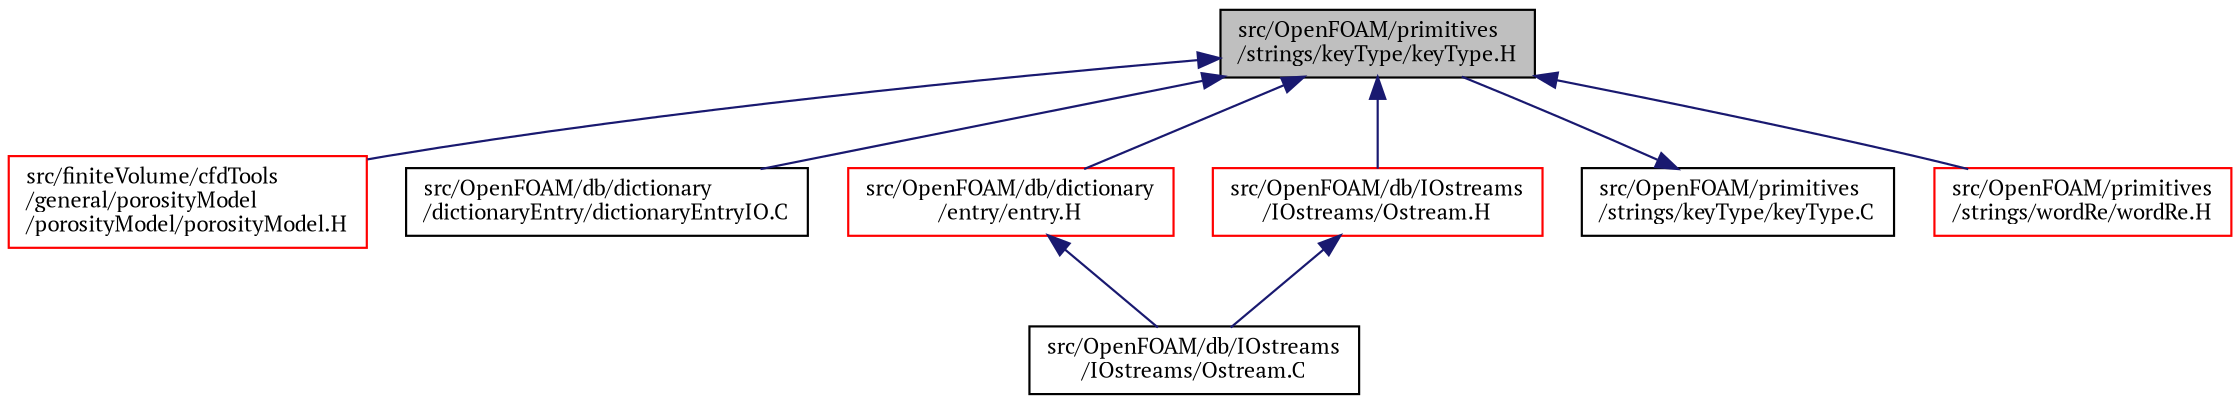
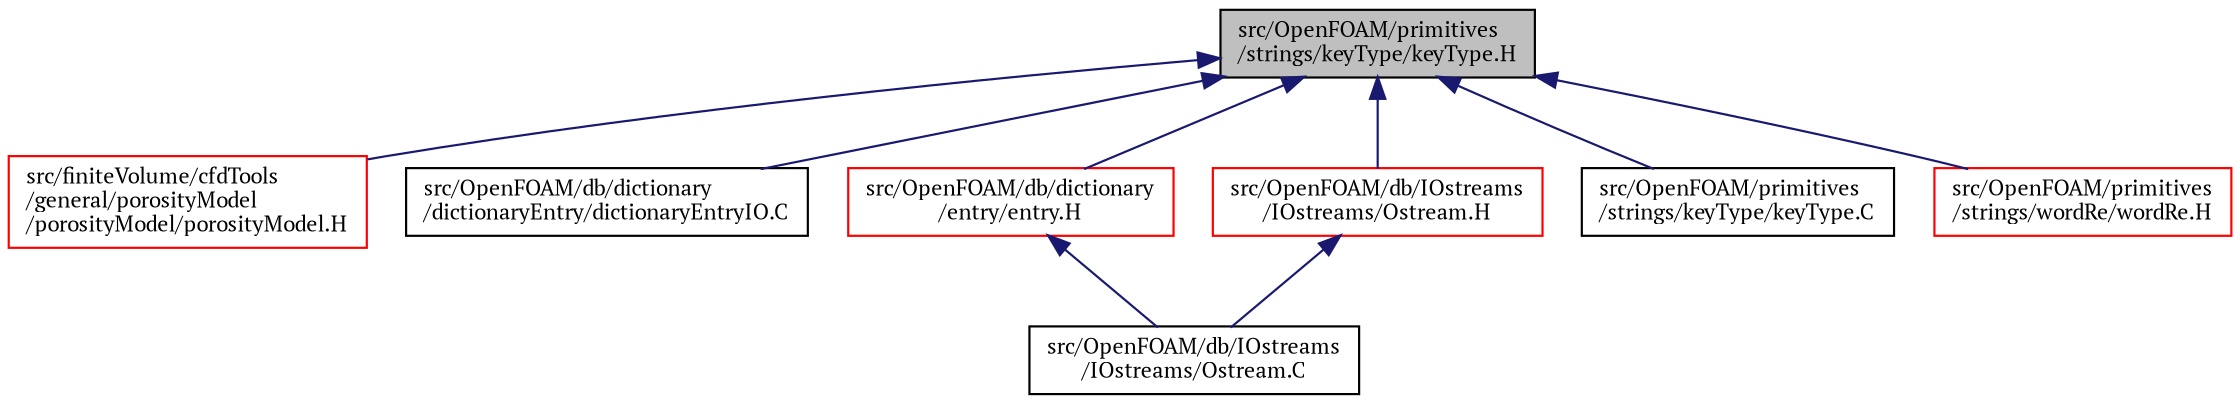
edge "src/OpenFOAM/primitives /strings/keyType/keyType.H" -> "src/OpenFOAM/primitives /strings/keyType/keyType.C": reversed
